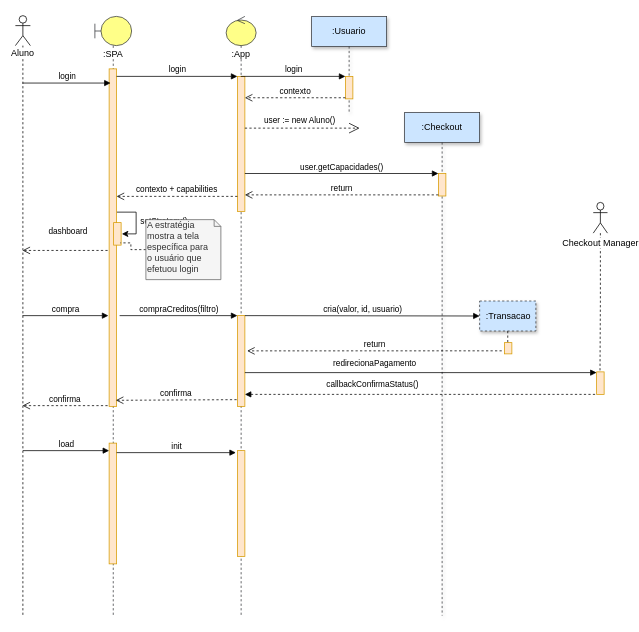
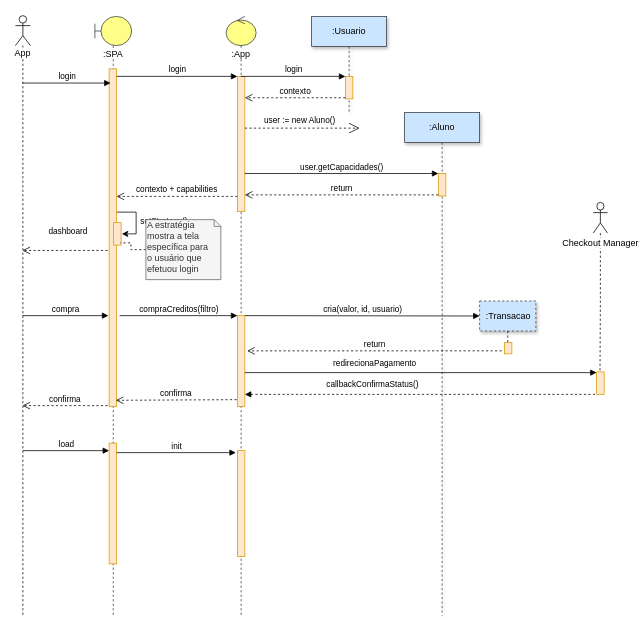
node "Aluno": label "Aluno" -> "App"
node ":Checkout": label ":Checkout" -> ":Aluno"
